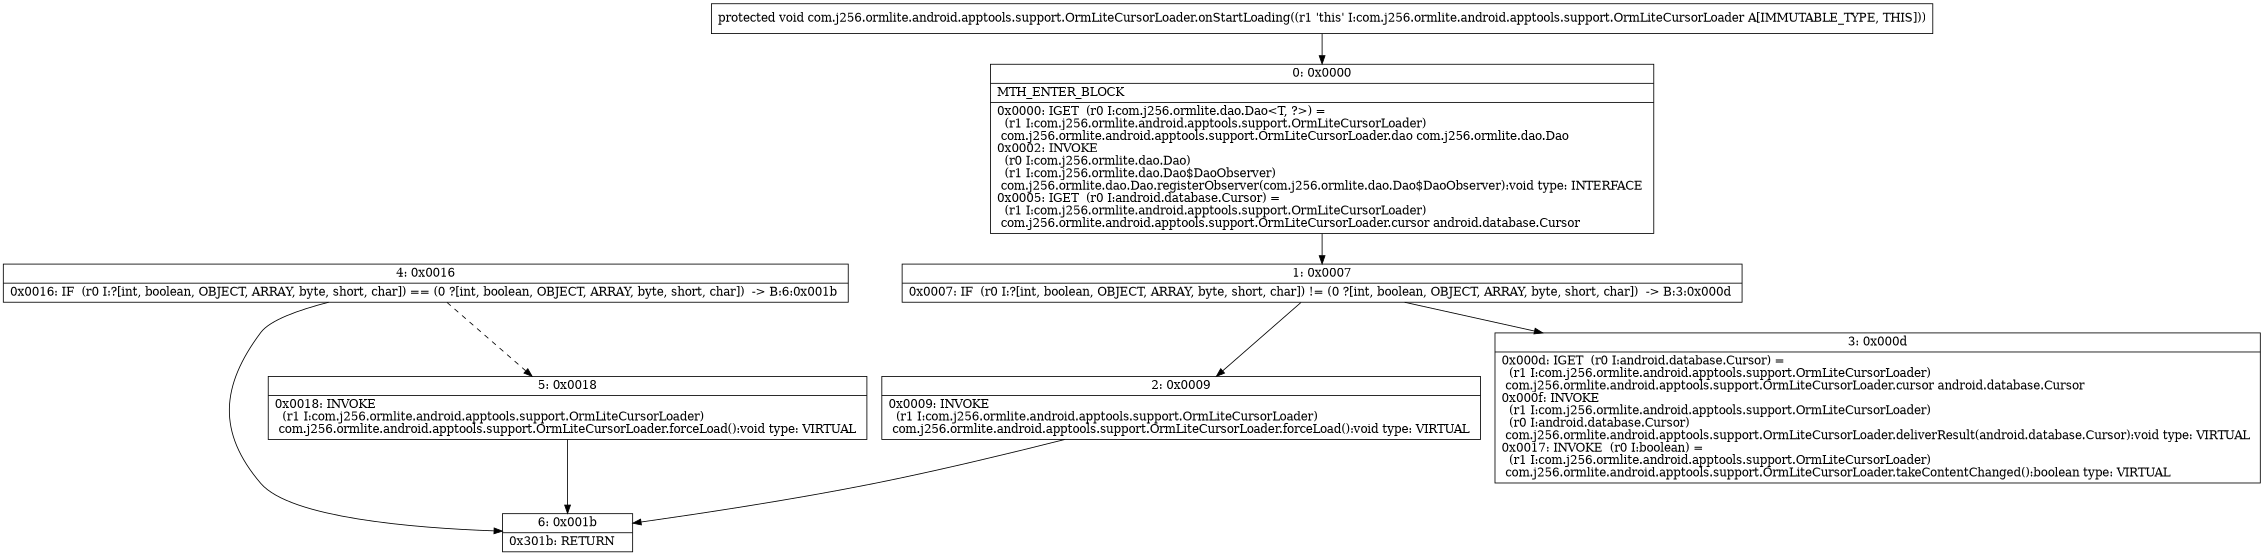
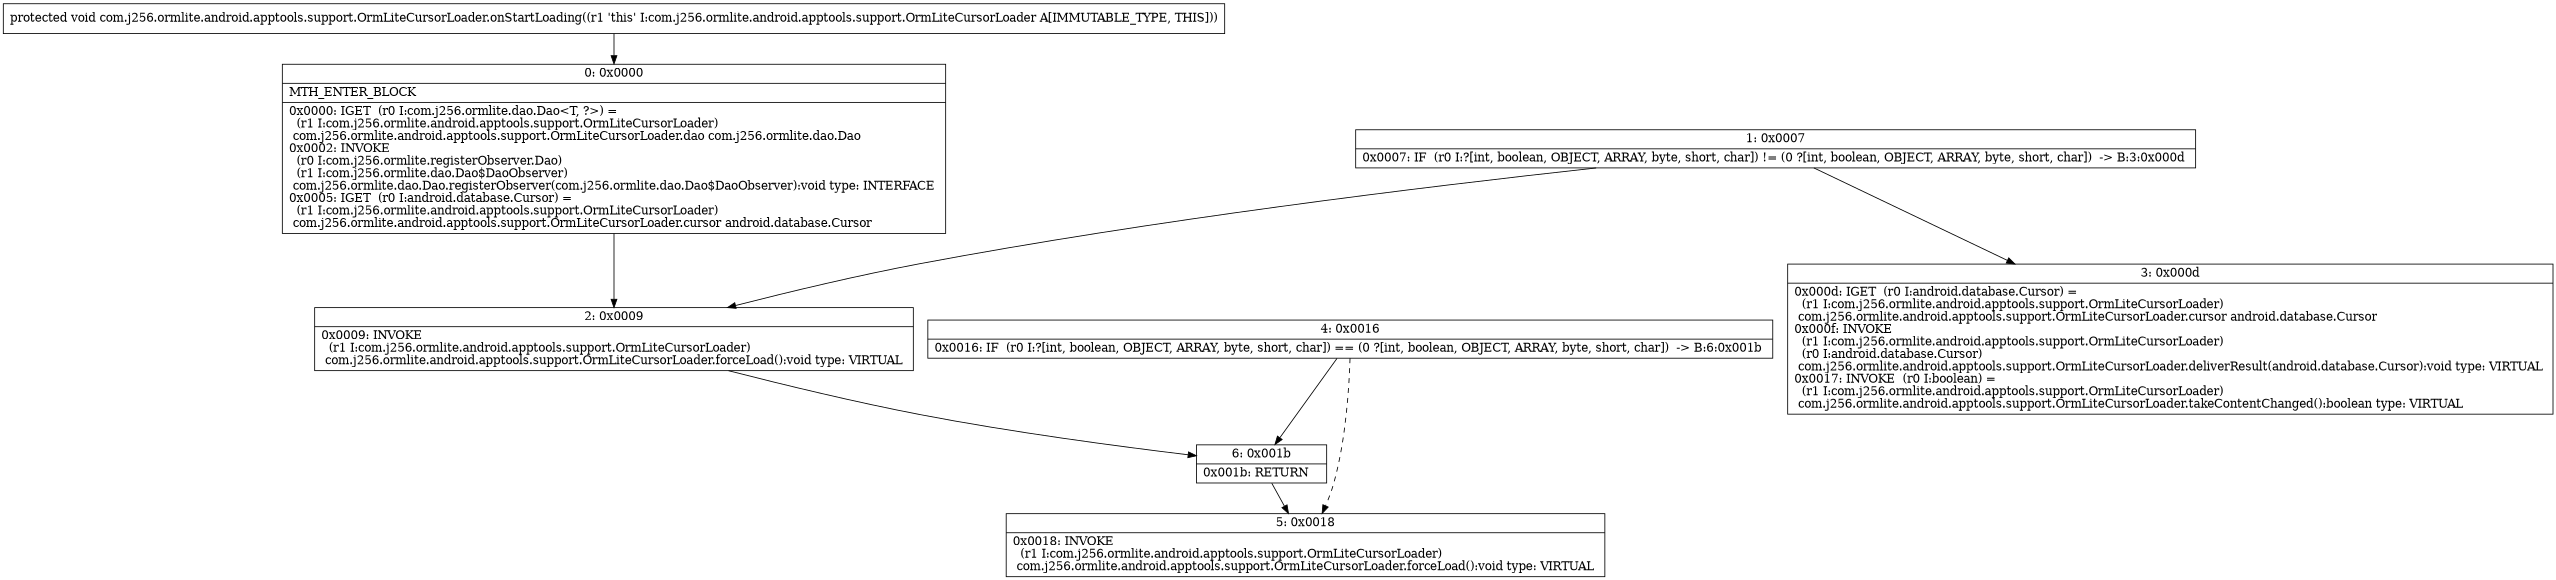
node "0: 0x0000": text "(r0 I:com.j256.ormlite.dao.Dao)" -> "(r0 I:com.j256.ormlite.registerObserver.Dao)"
edge "0: 0x0000" -> "1: 0x0007": now "0: 0x0000" -> "2: 0x0009"
edge "5: 0x0018" -> "6: 0x001b": reversed
node "6: 0x001b": text "0x301b: RETURN" -> "0x001b: RETURN"
